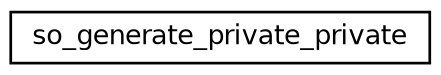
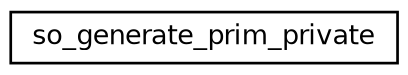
node "so_generate_private_private": label "so_generate_private_private" -> "so_generate_prim_private"
